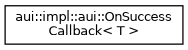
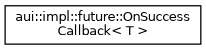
node "aui::impl::aui::OnSuccess Callback< T >": label "aui::impl::aui::OnSuccess Callback< T >" -> "aui::impl::future::OnSuccess Callback< T >"
